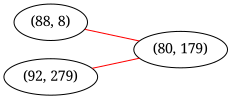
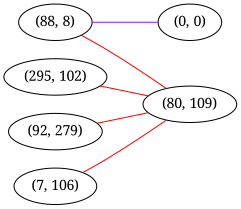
node "(0, 0)": added
node "(80, 179)": label "(80, 179)" -> "(80, 109)"
node "(295, 102)": added
node "(7, 106)": added
